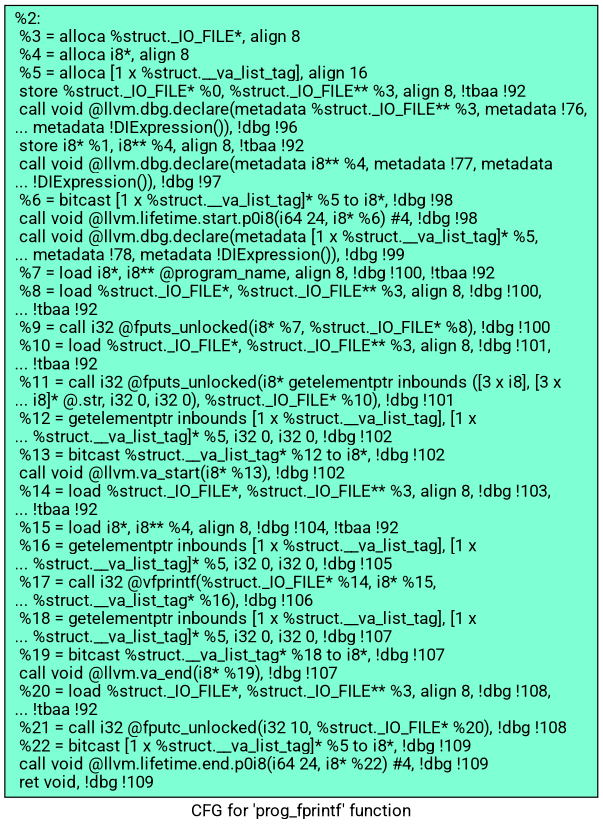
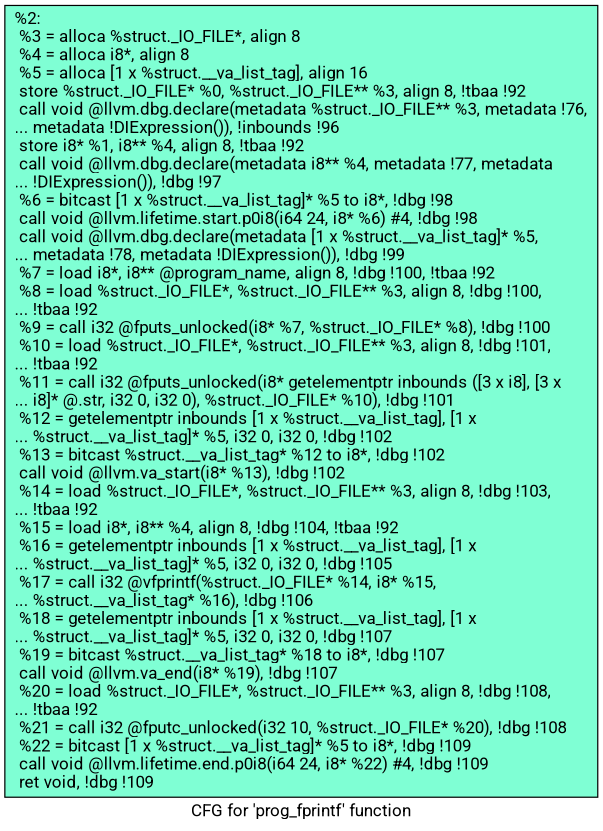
node "%2:": text "... metadata !DIExpression()), !dbg !96" -> "... metadata !DIExpression()), !inbounds !96"
